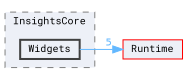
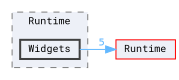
cluster "InsightsCore": label "InsightsCore" -> "Runtime"
